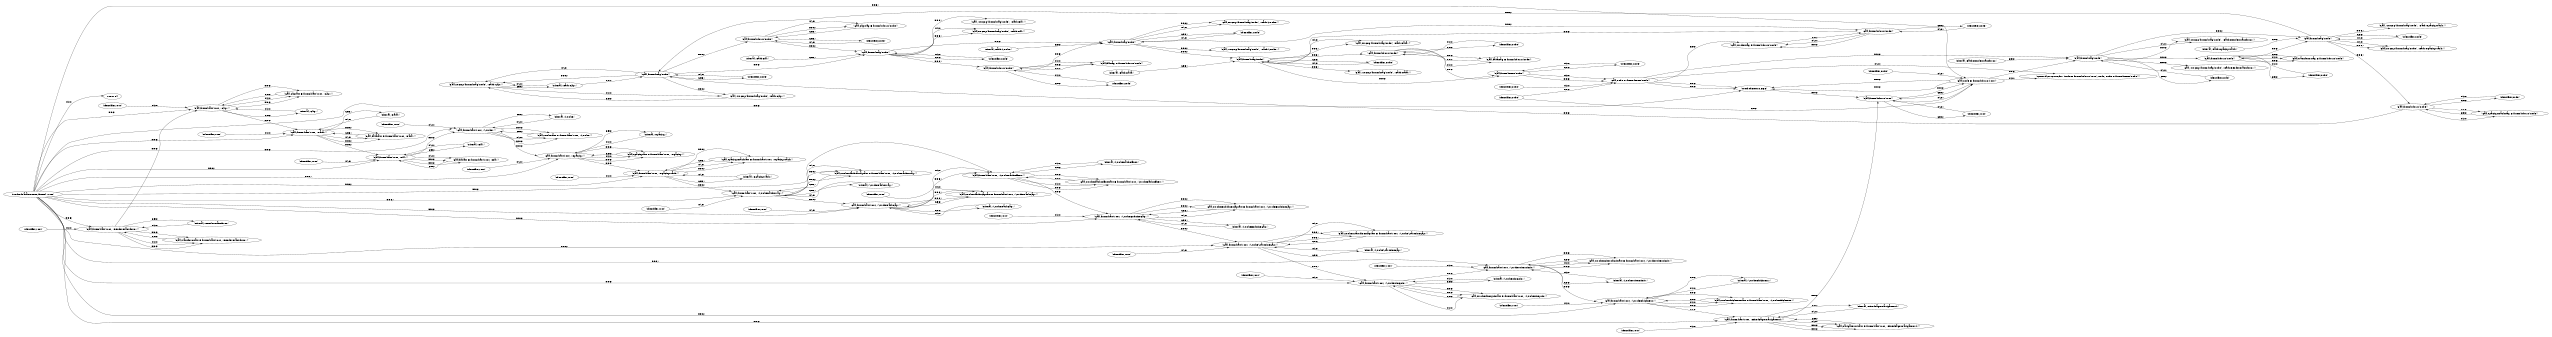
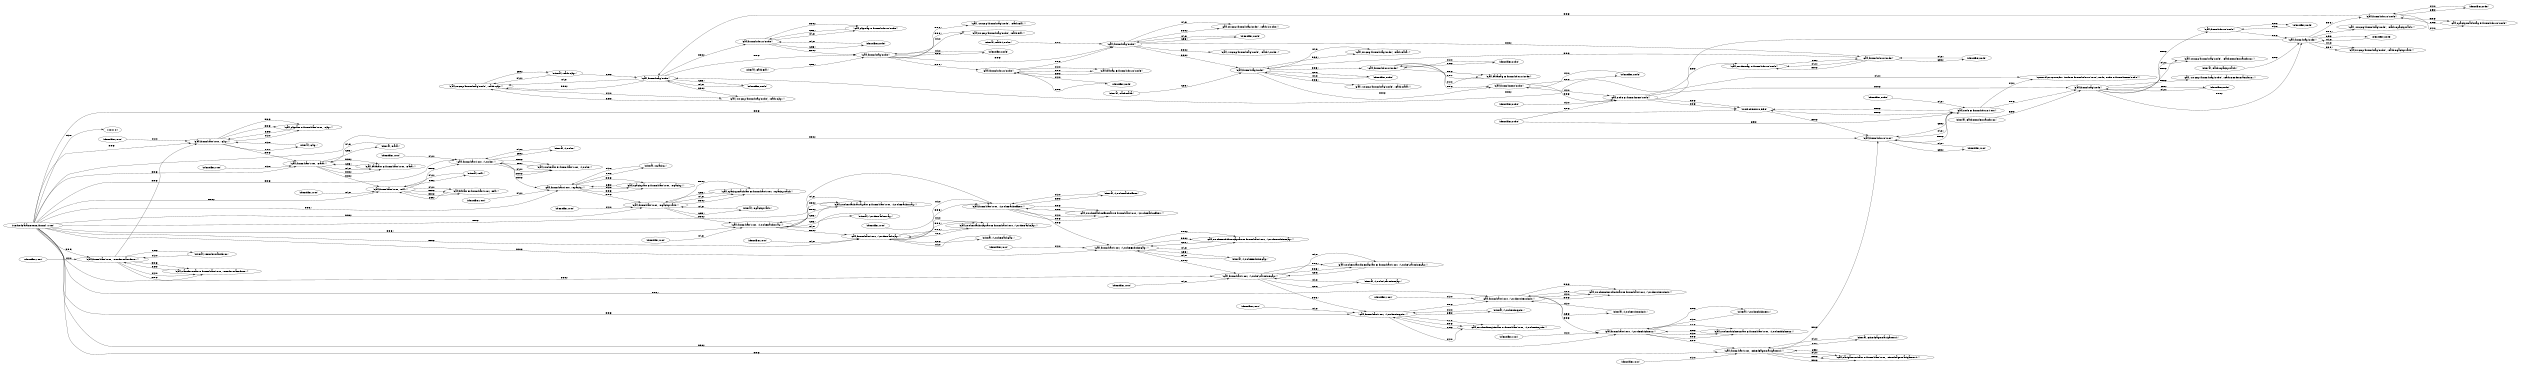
edge "(MethodParameterIn,fz_xml *root)" -> "(Call,node = fz_xml_down(root))": now "(MethodParameterIn,fz_xml *root)" -> "(Call,fz_xml_down(root))"
node "(Call,transform_tag = fz_xml_down(node))": removed
